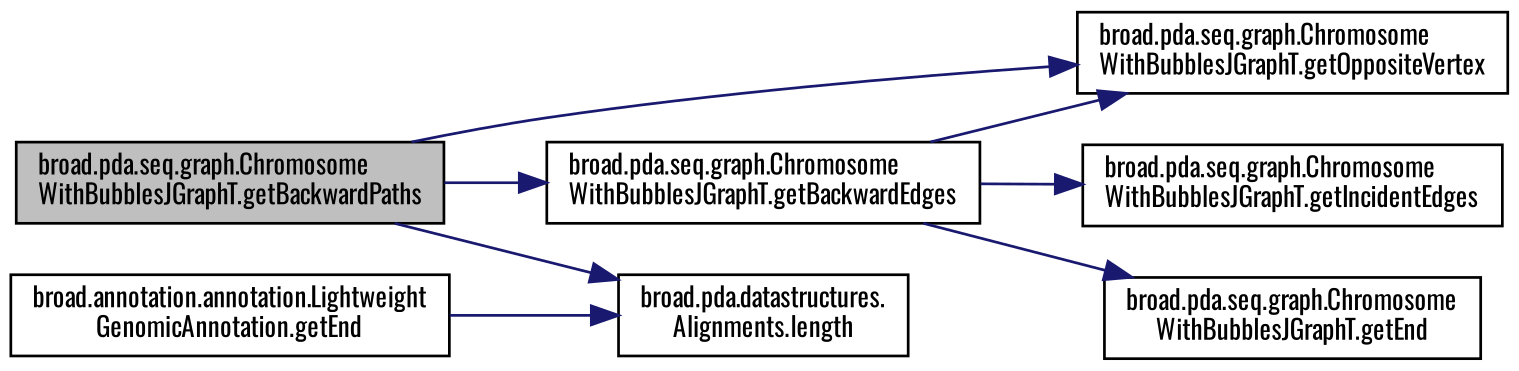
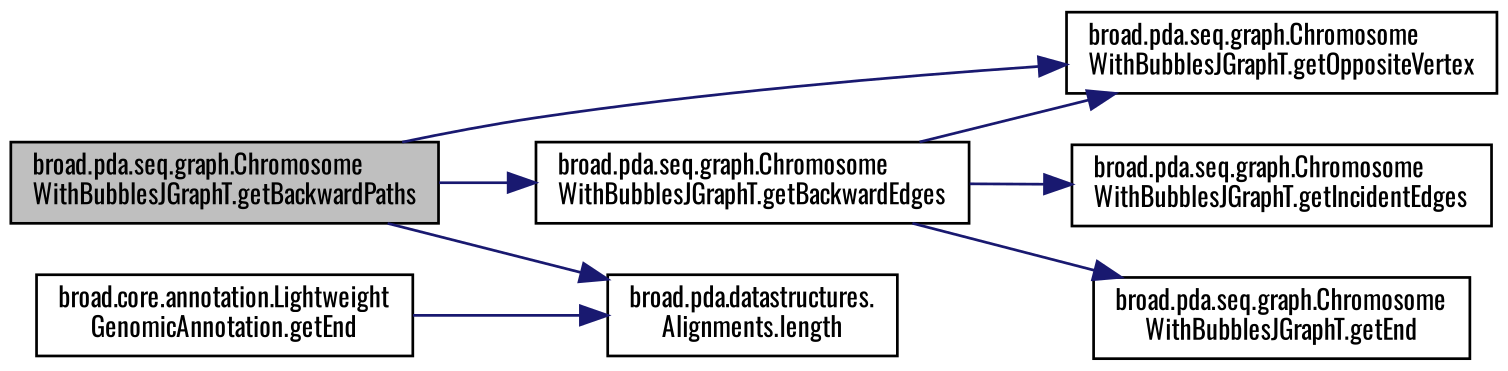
node "broad.annotation.annotation.Lightweight GenomicAnnotation.getEnd": label "broad.annotation.annotation.Lightweight GenomicAnnotation.getEnd" -> "broad.core.annotation.Lightweight GenomicAnnotation.getEnd"
